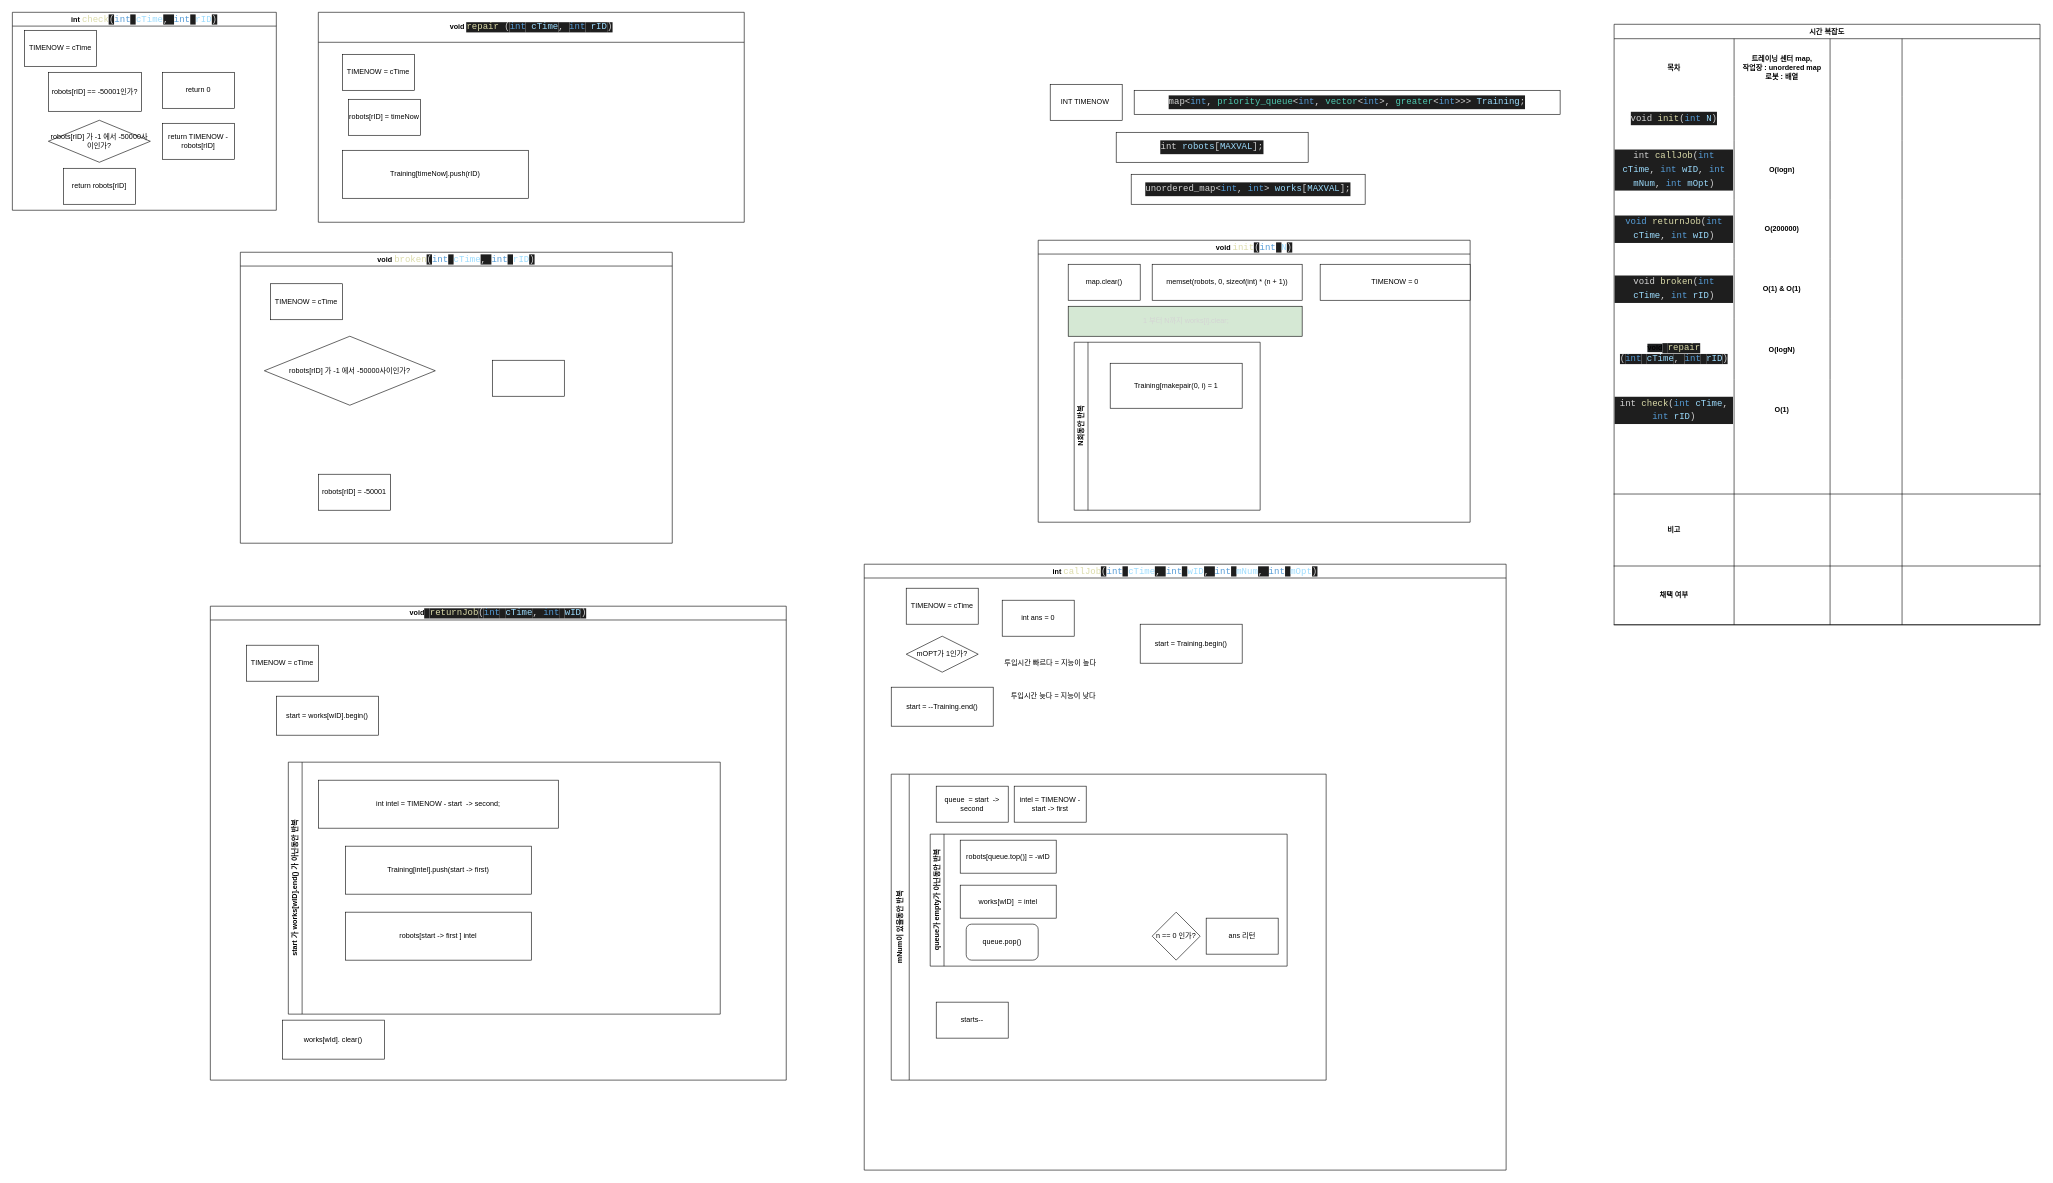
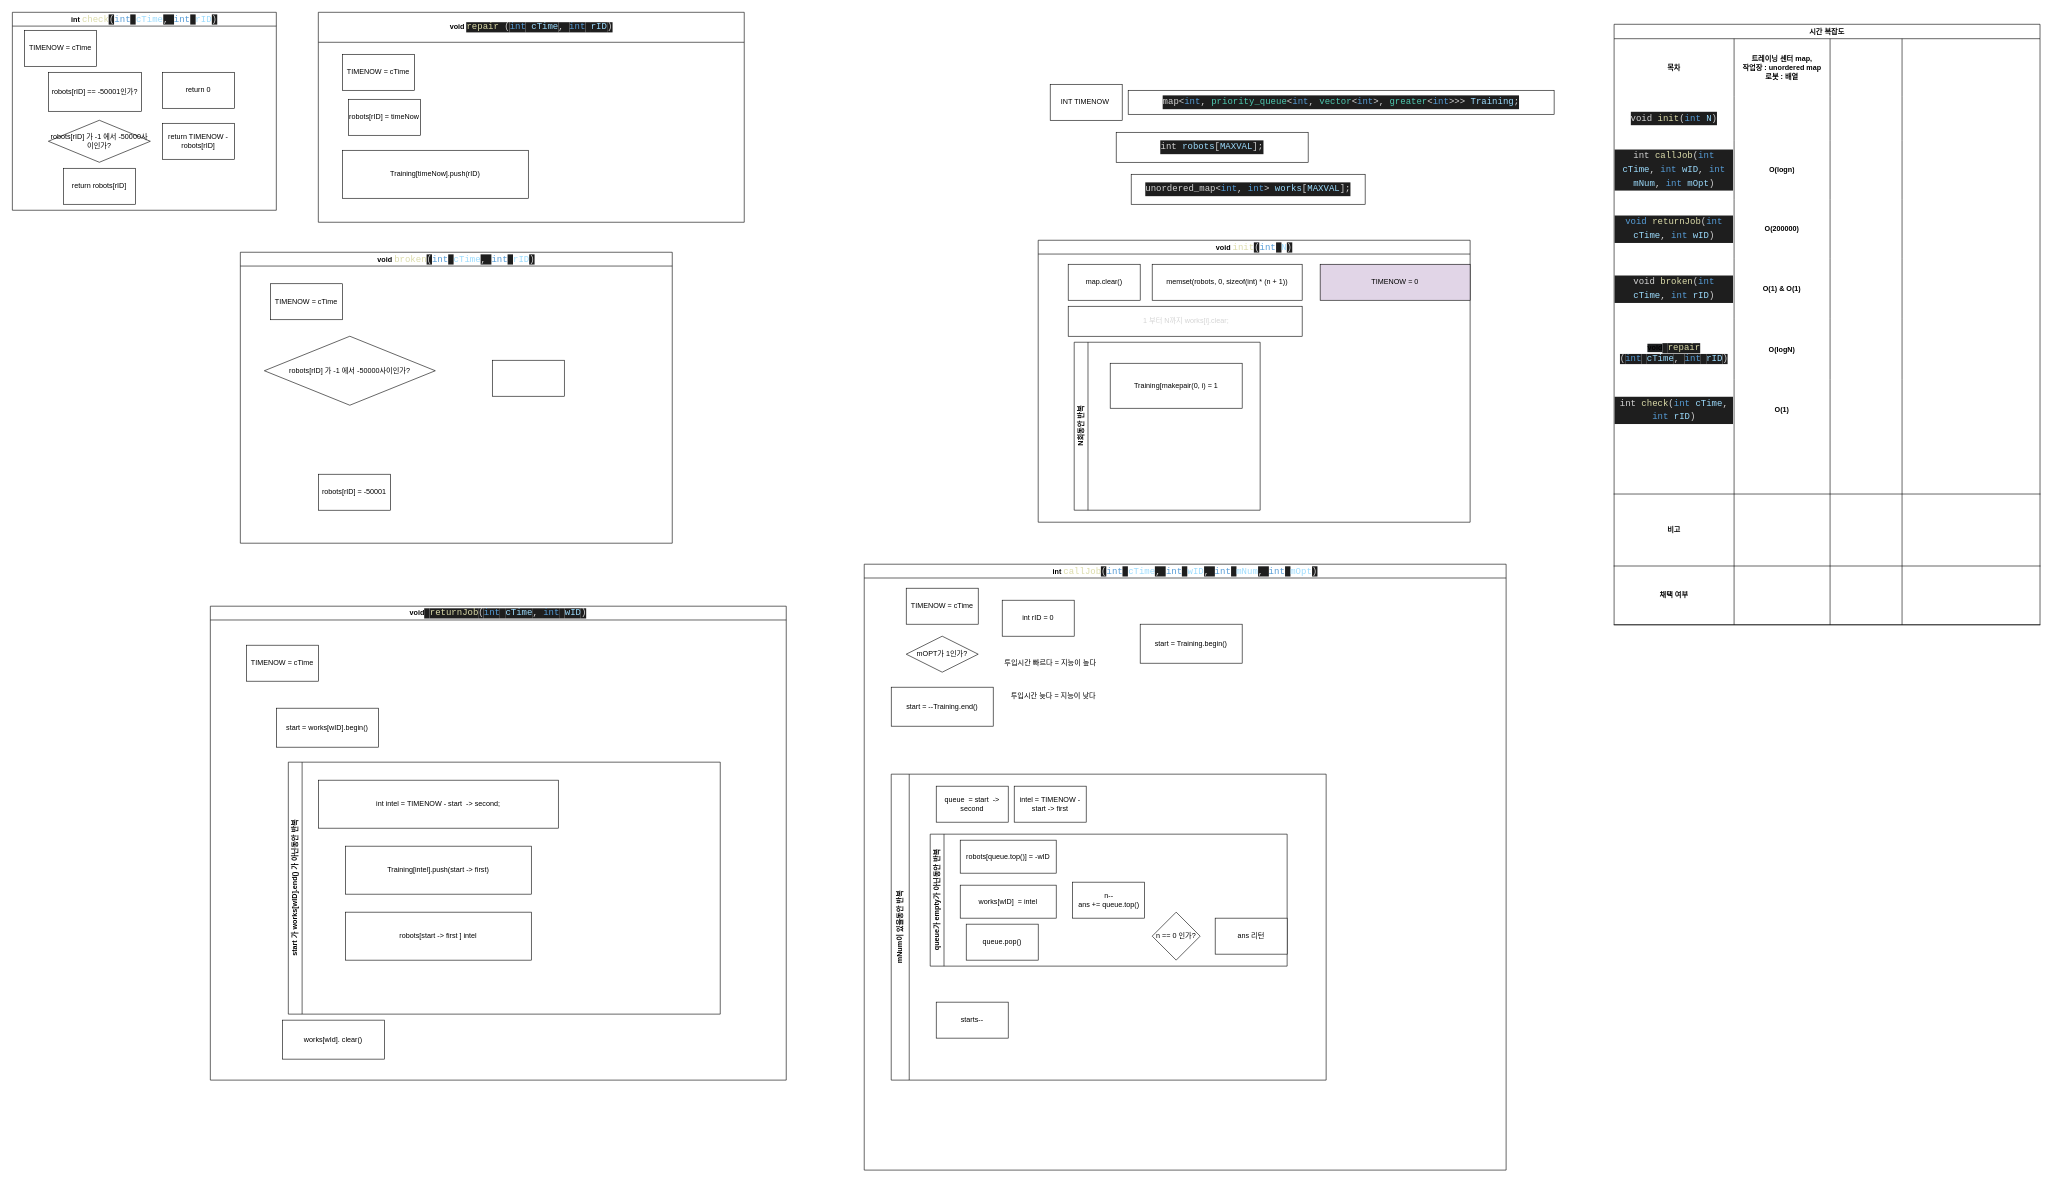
node "map<int, priority_queue<int, vector<int>, greater<int>>> Training;": moved (1347, 102) -> (1341, 102)
node "TIMENOW = 0": fillcolor #ffffff -> #e1d5e7
node "1 부터 N까지 works[i].clear;": fillcolor #d5e8d4 -> #ffffff
node "int ans = 0": label "int ans = 0" -> "int rID = 0"
node "start = works[wID].begin()": moved (327, 716) -> (327, 728)
node "n-- ans += queue.top()": added
node "ans 리턴": moved (1242, 936) -> (1251, 936)
node "queue.pop()": shape rounded rectangle -> rectangle
